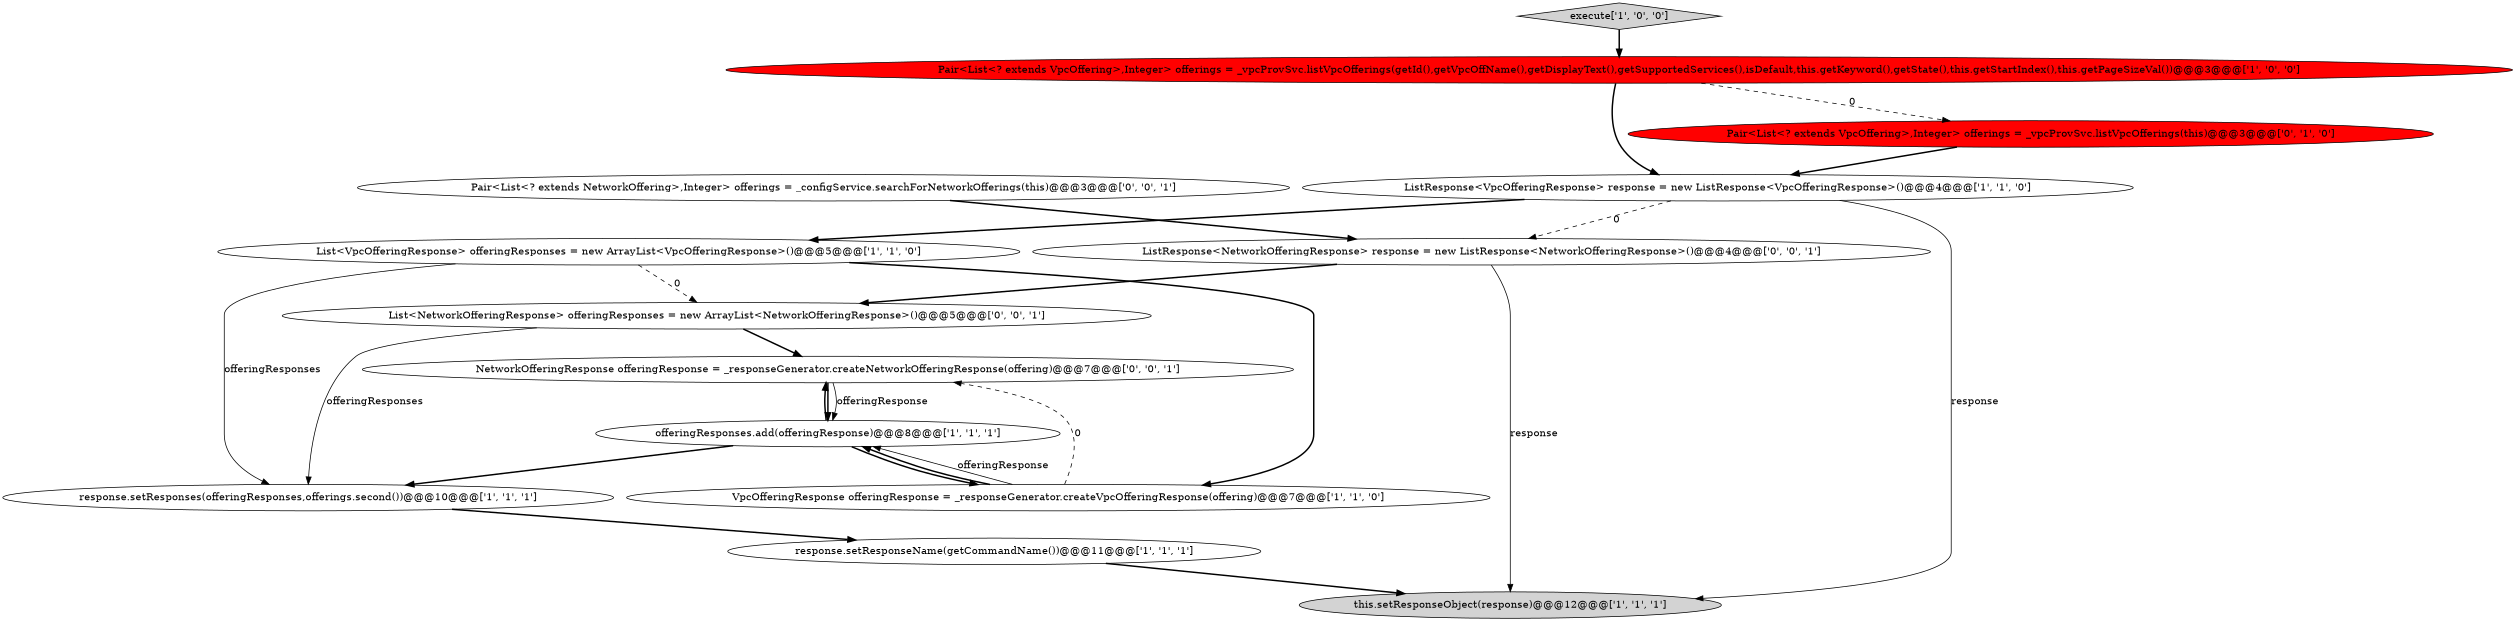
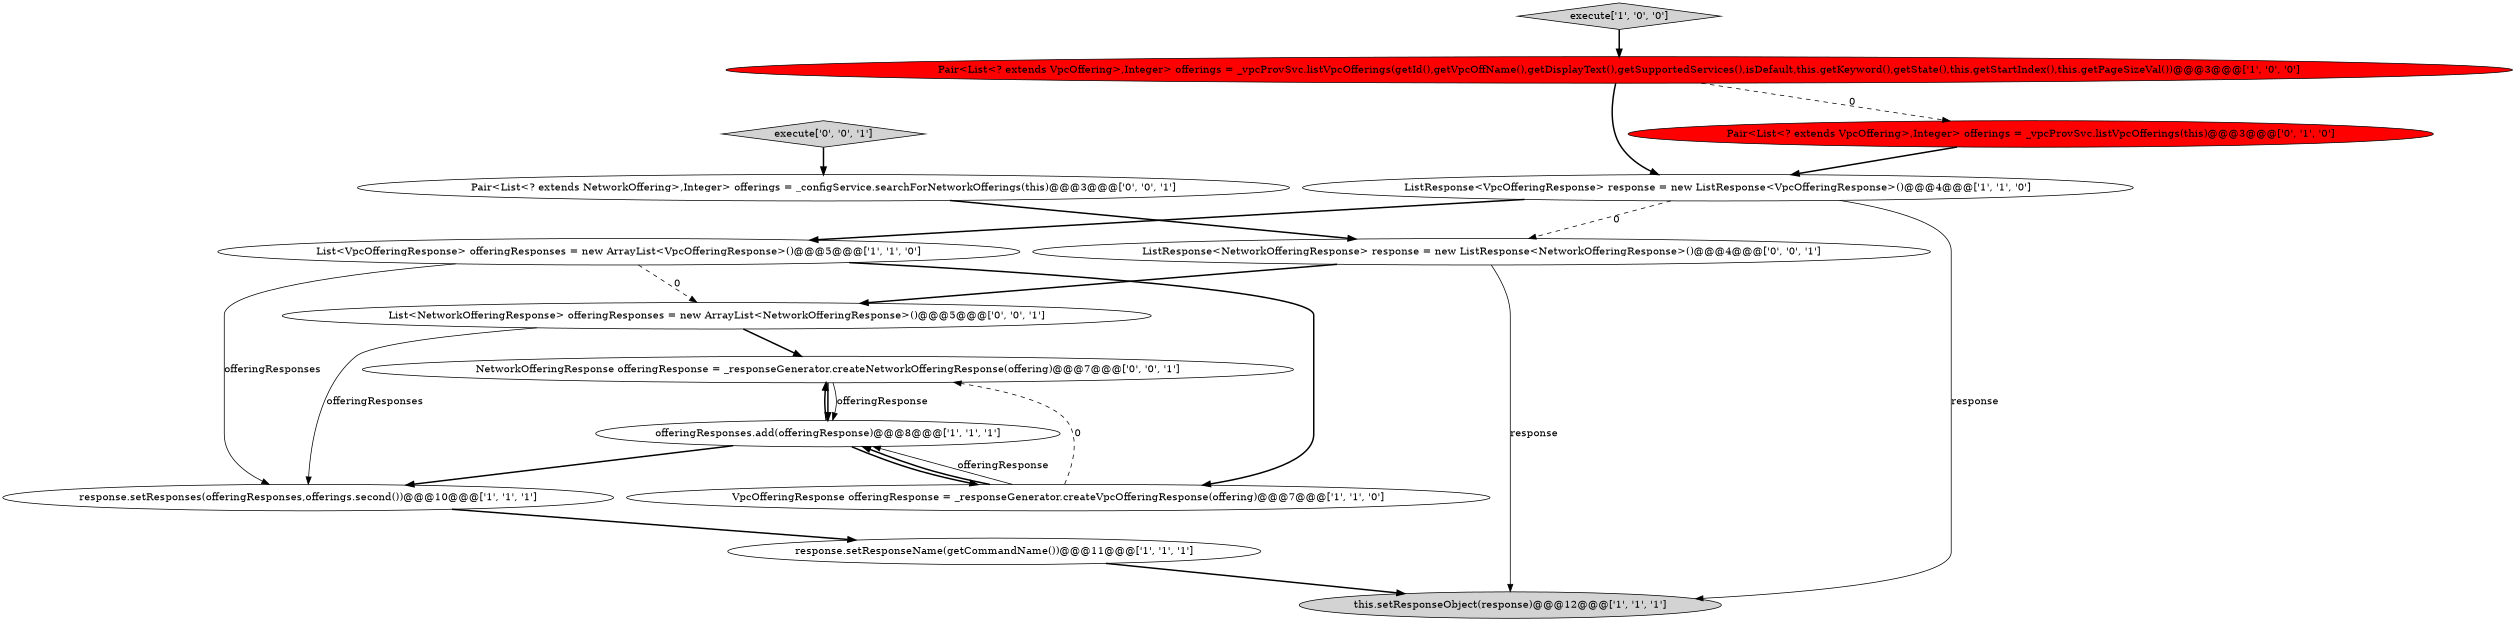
node "execute['0', '0', '1']": added
